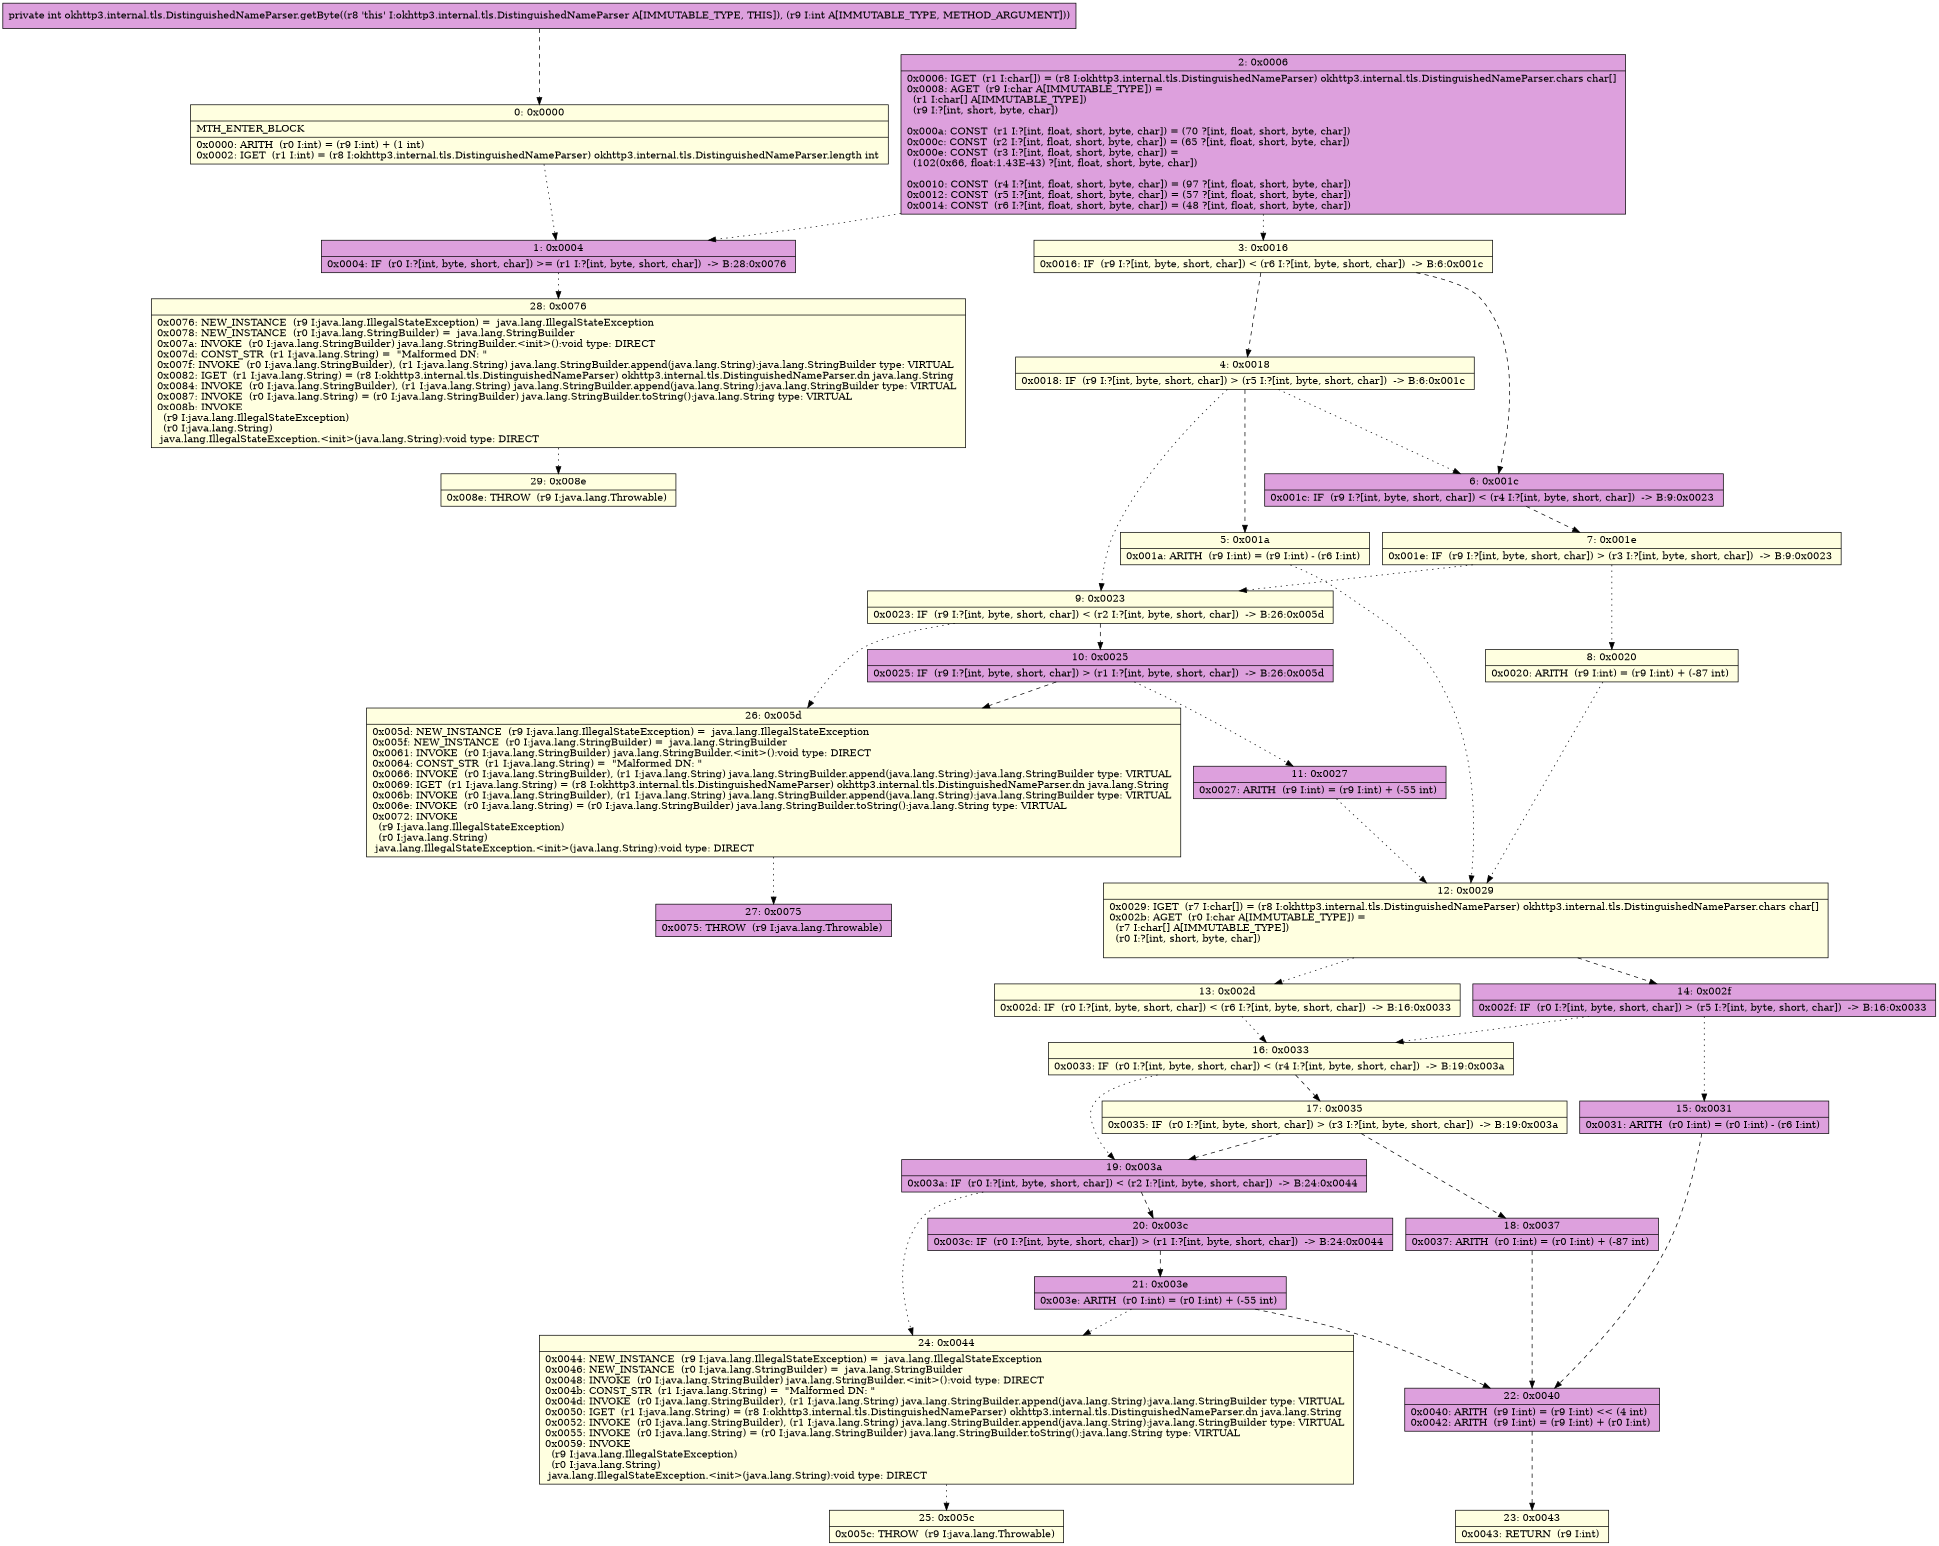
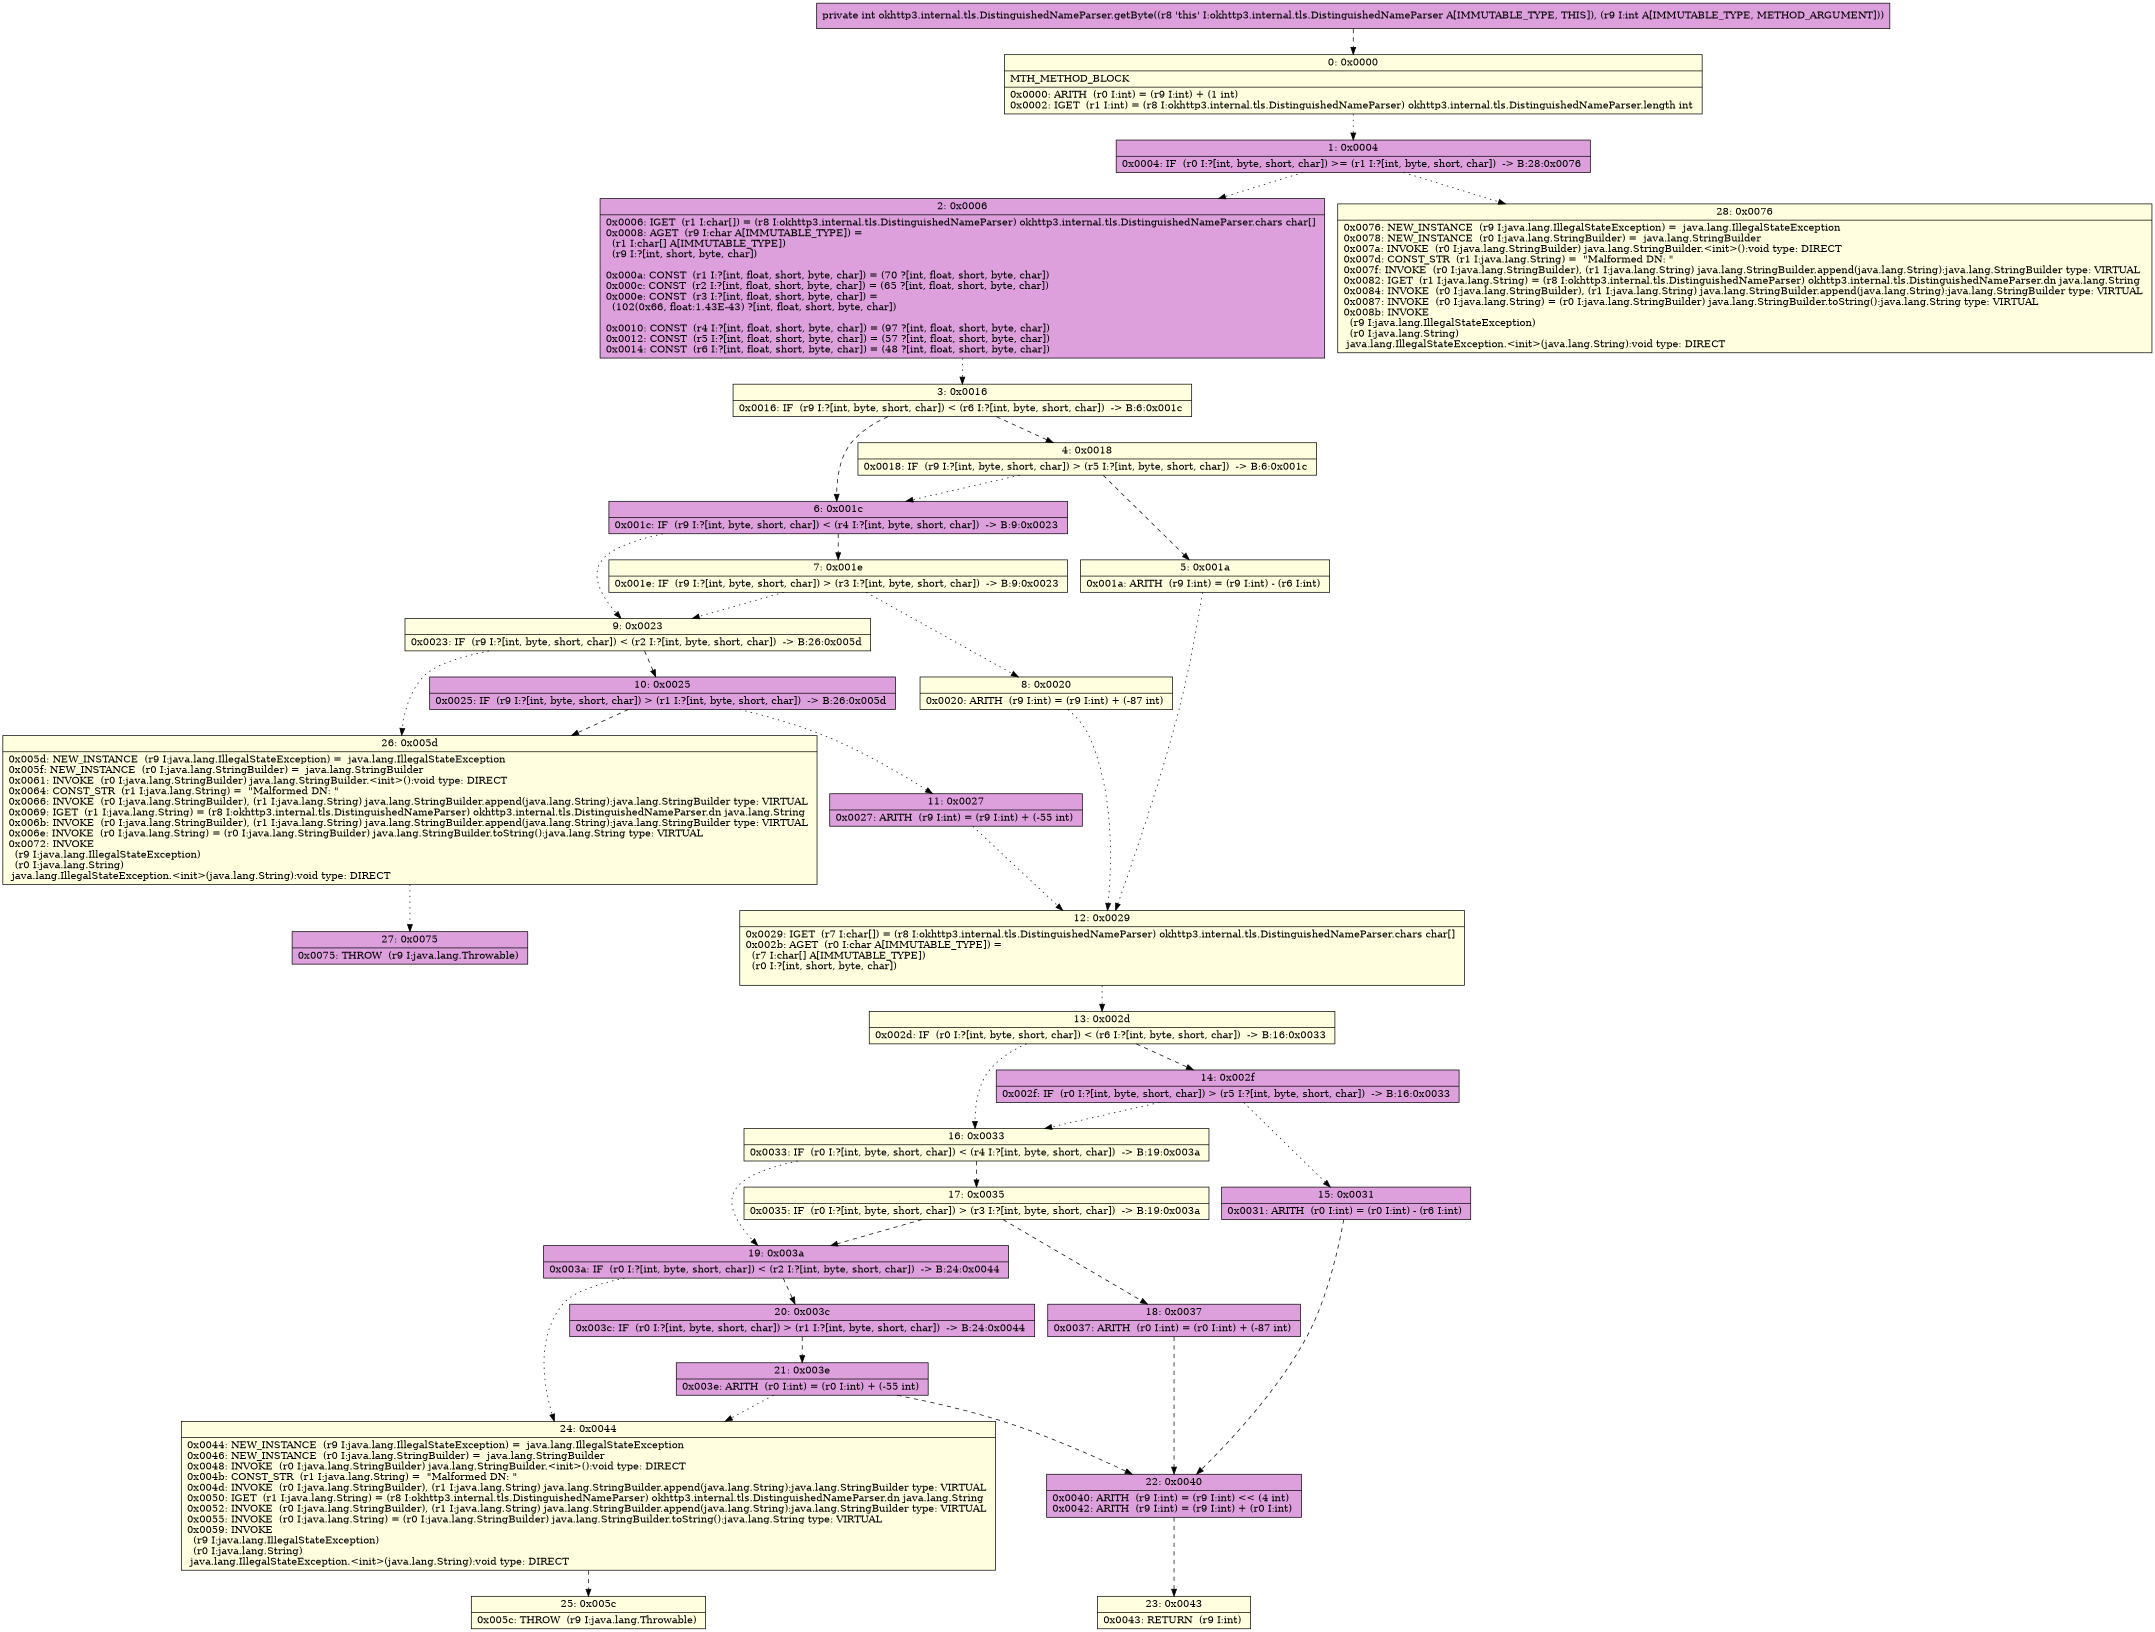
node "0: 0x0000": text "MTH_ENTER_BLOCK" -> "MTH_METHOD_BLOCK"
edge "2: 0x0006" -> "1: 0x0004": reversed
edge "4: 0x0018" -> "9: 0x0023": now "6: 0x001c" -> "9: 0x0023"
node "29: 0x008e": removed
edge "12: 0x0029" -> "14: 0x002f": now "13: 0x002d" -> "14: 0x002f"
edge "24: 0x0044" -> "25: 0x005c": style dotted -> dashed
